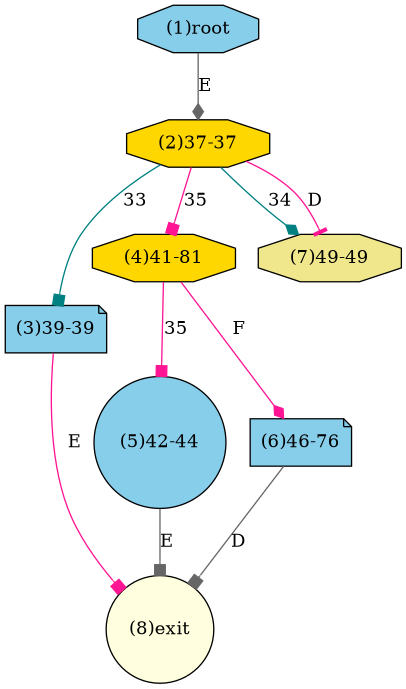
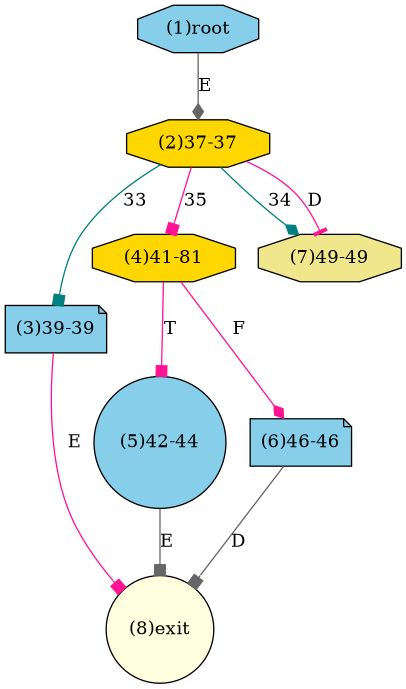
edge "(4)41-81" -> "(5)42-44": label "35" -> "T"
node "(6)46-76": label "(6)46-76" -> "(6)46-46"
